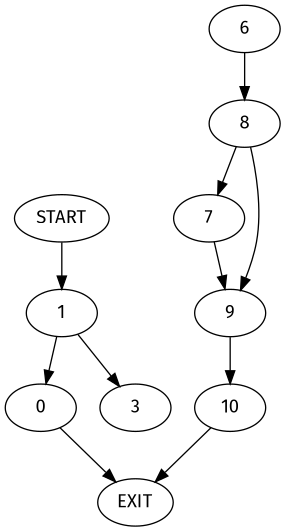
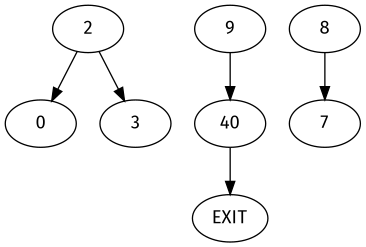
node "6": removed
edge "8" -> "9": removed
node "START": removed
edge "7" -> "9": removed
node "1": label "1" -> "2"
node "10": label "10" -> "40"
edge "0" -> "EXIT": removed
